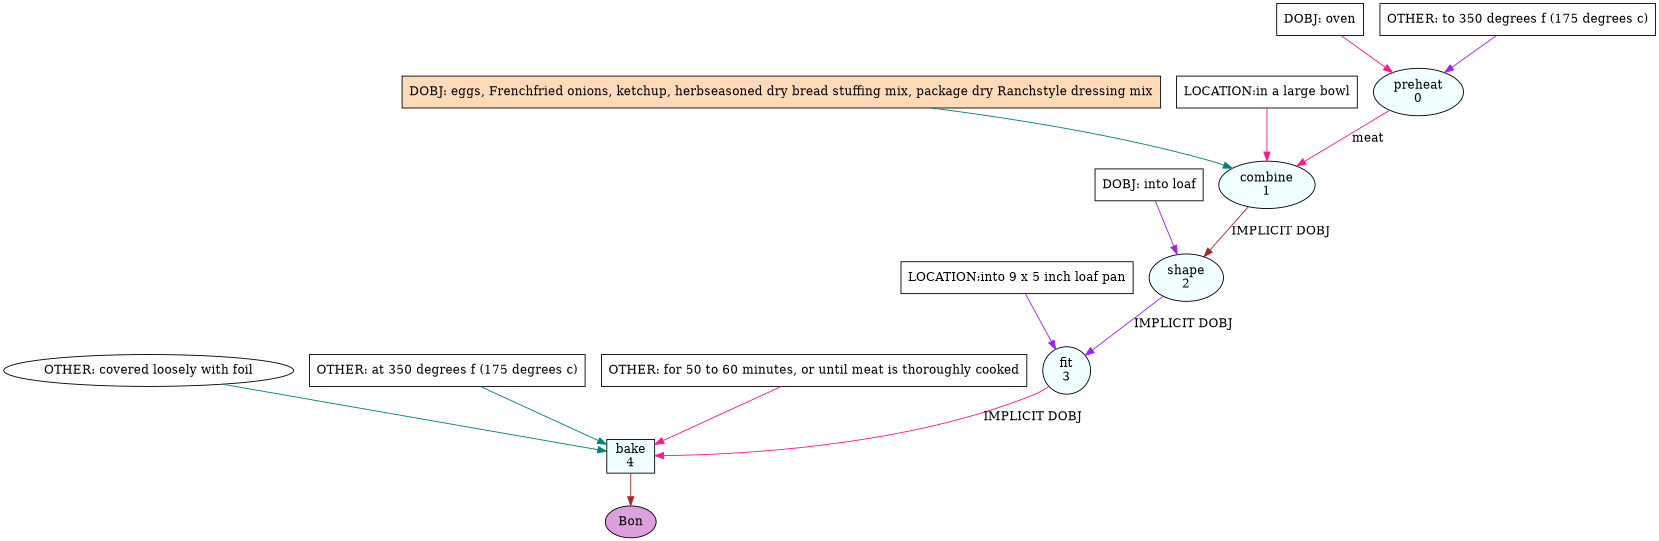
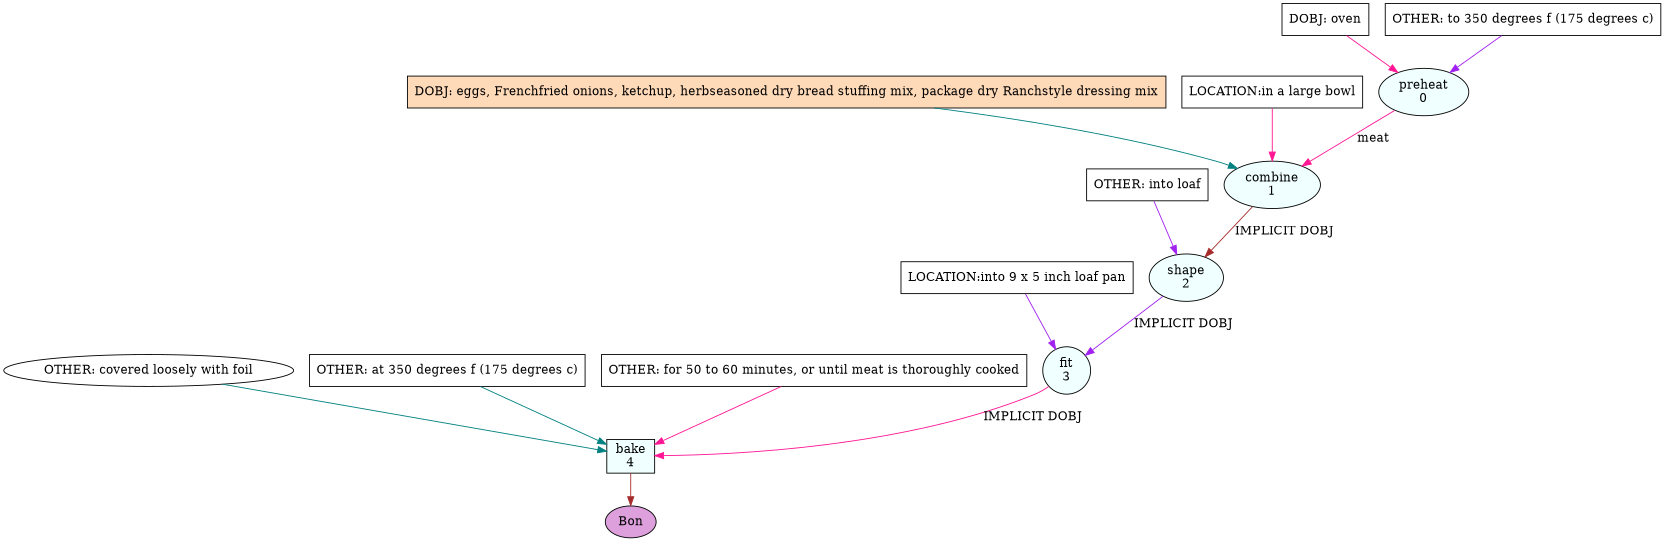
node "DOBJ: into loaf": label "DOBJ: into loaf" -> "OTHER: into loaf"
